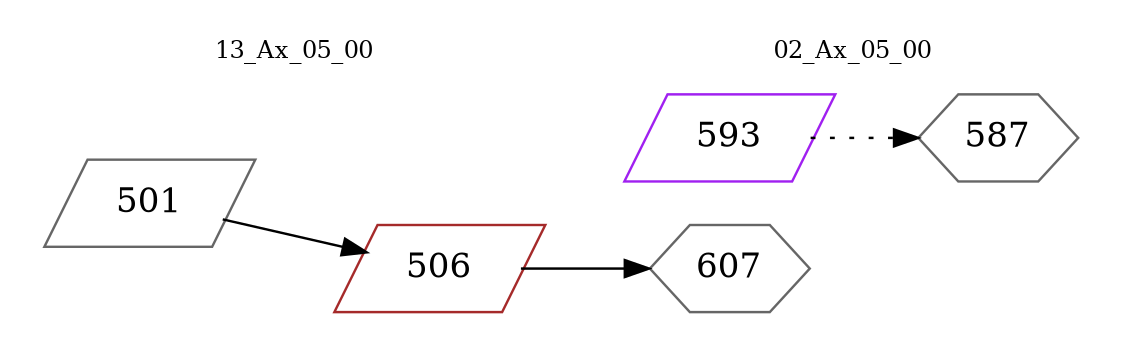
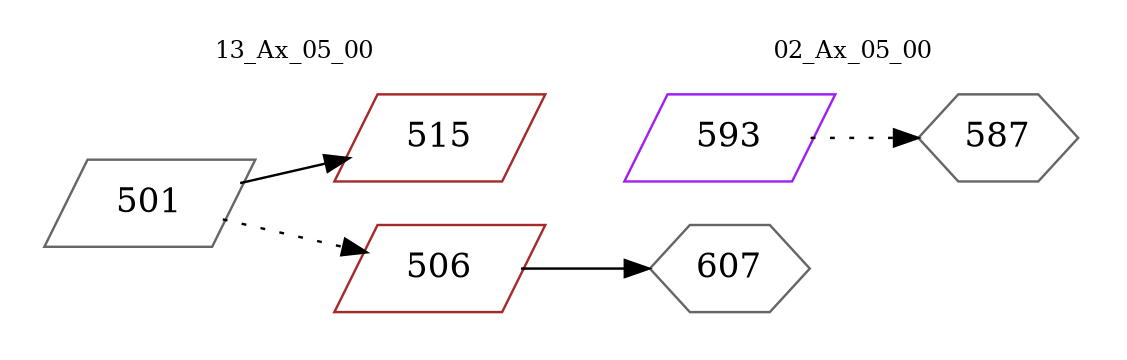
node "515": added
edge "501" -> "506": style solid -> dotted
